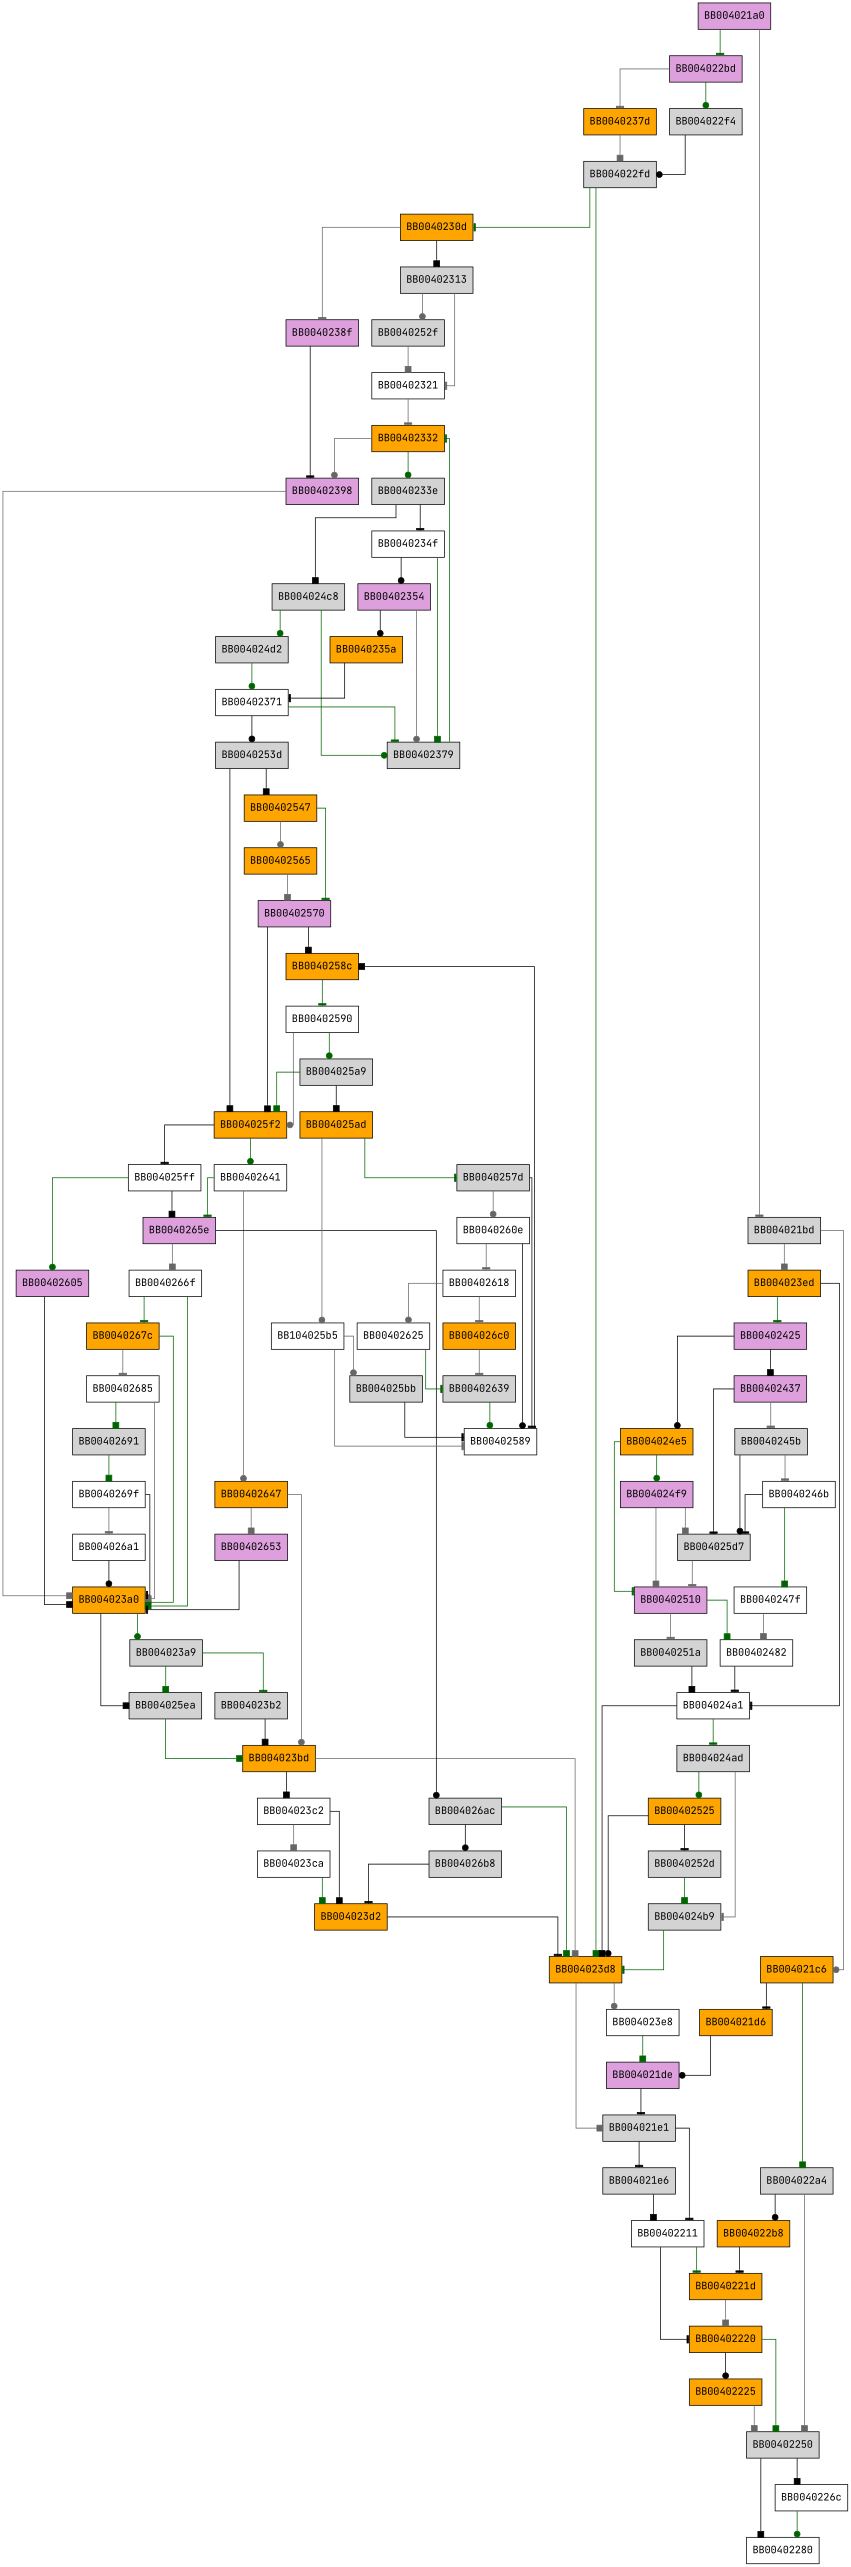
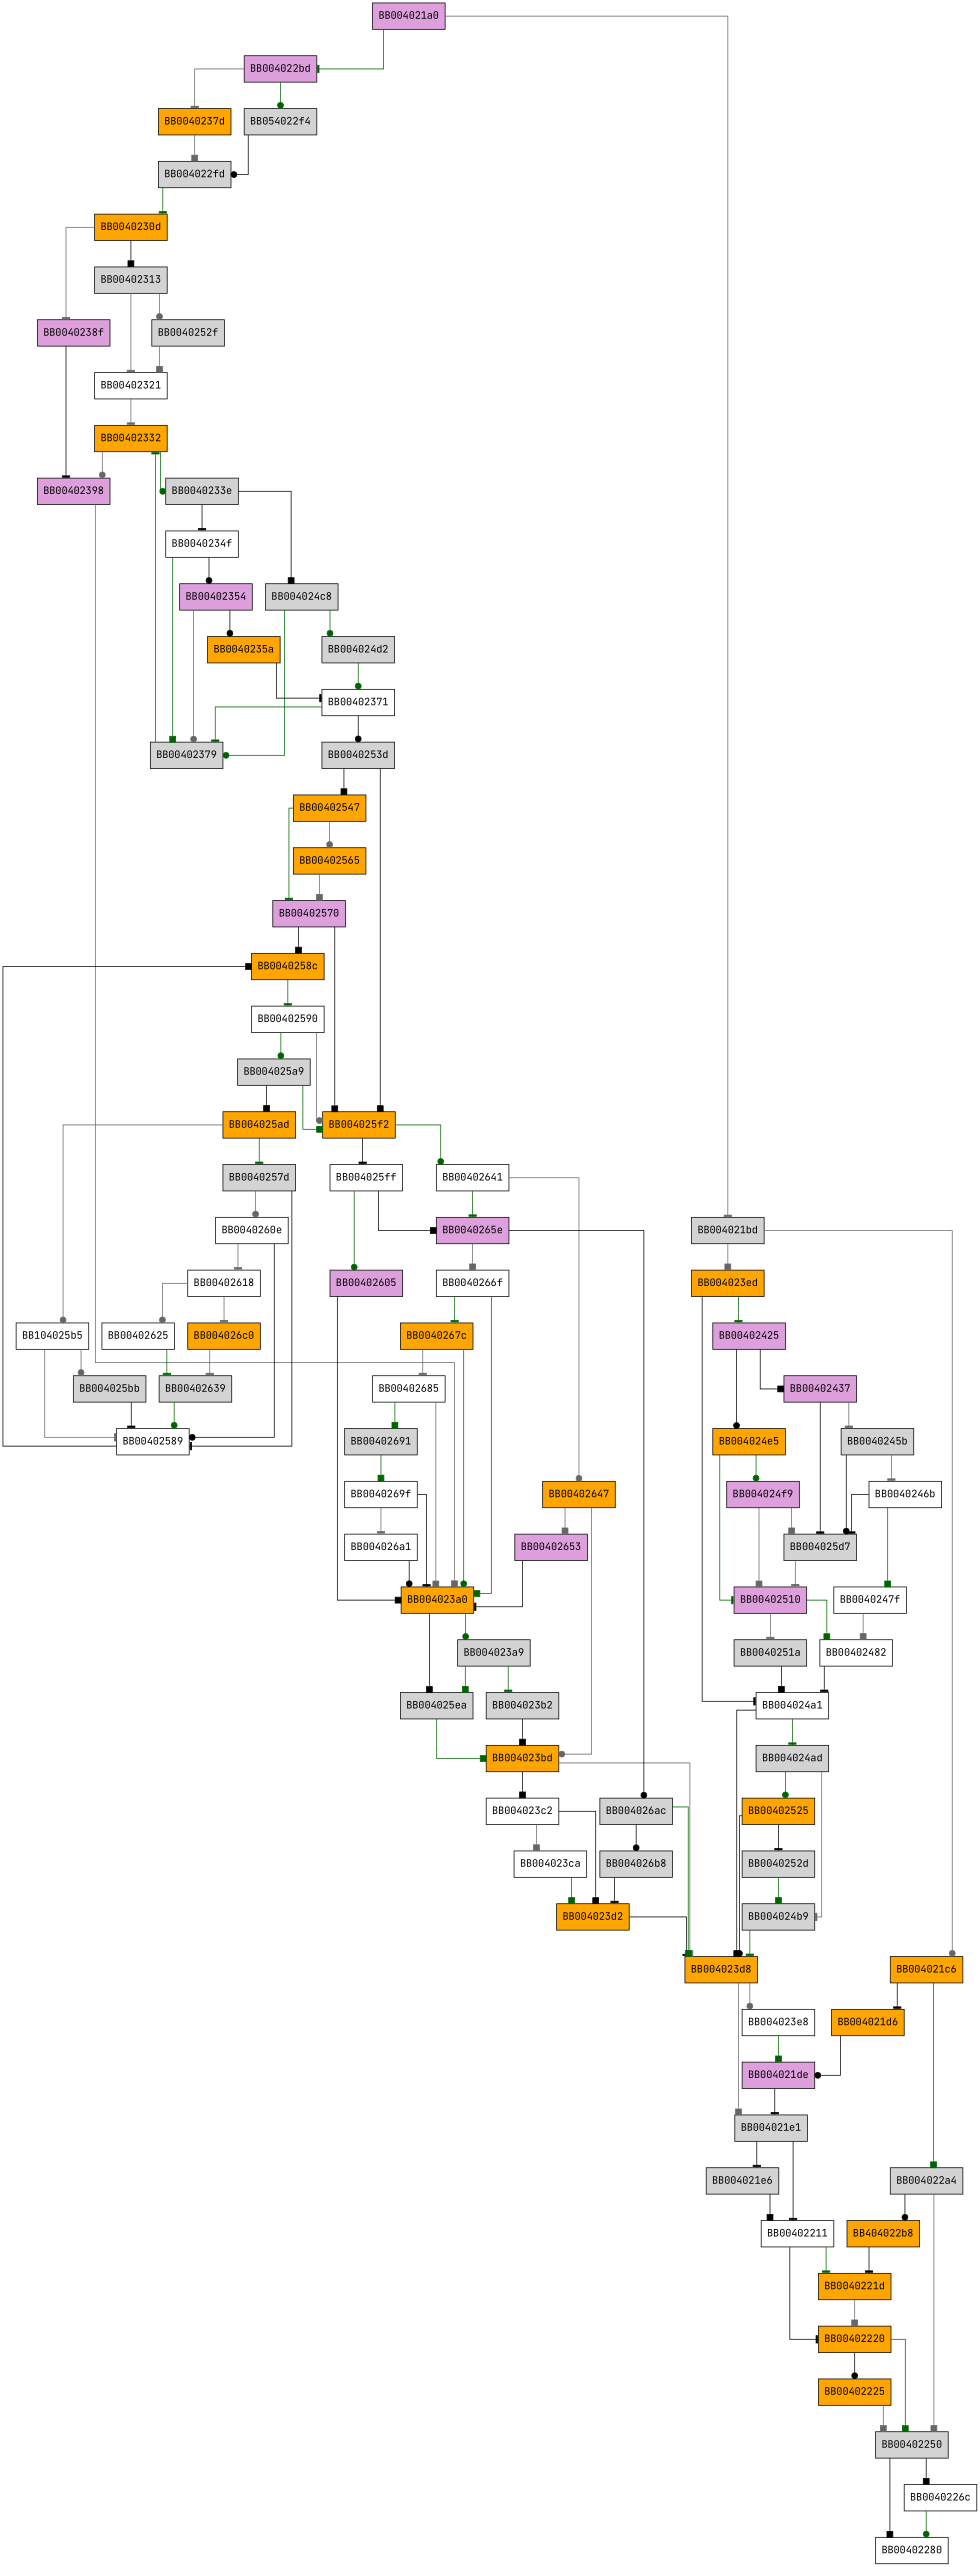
node "BB004022f4": label "BB004022f4" -> "BB054022f4"
edge "BB004022fd" -> "BB004023d8": removed
node "BB004022b8": label "BB004022b8" -> "BB404022b8"
